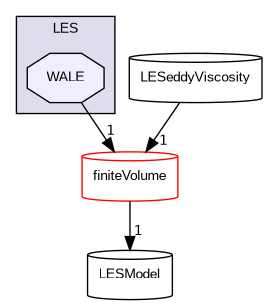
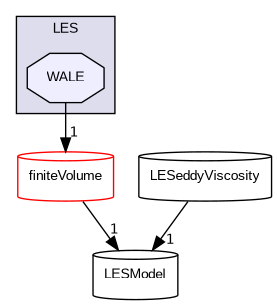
edge "LESeddyViscosity" -> "finiteVolume": now "LESeddyViscosity" -> "LESModel"
